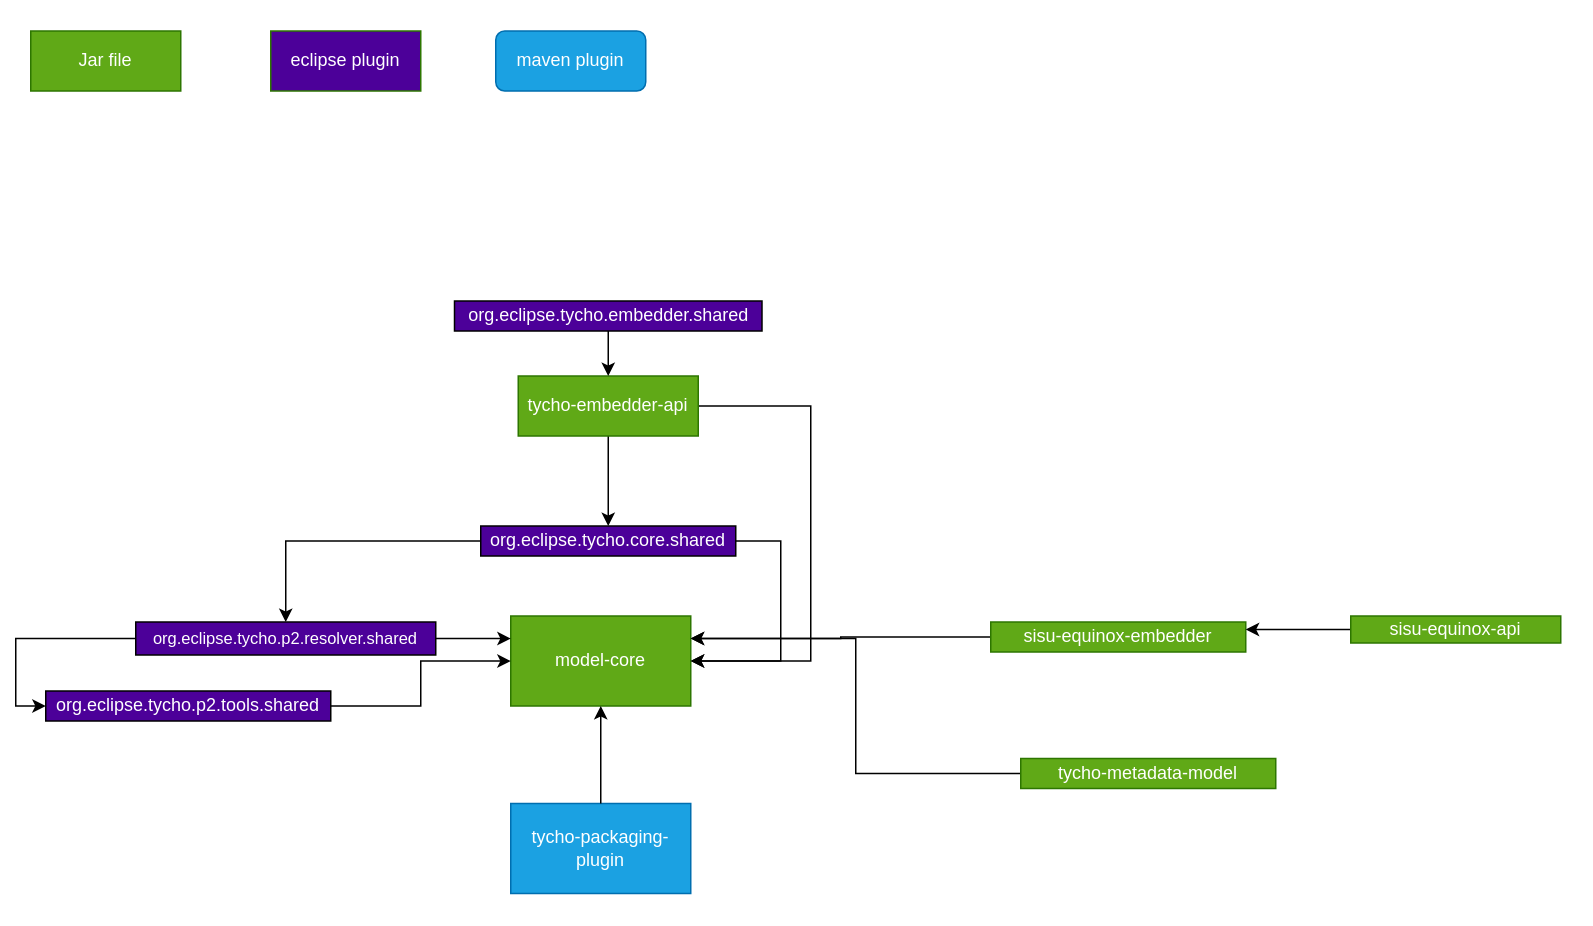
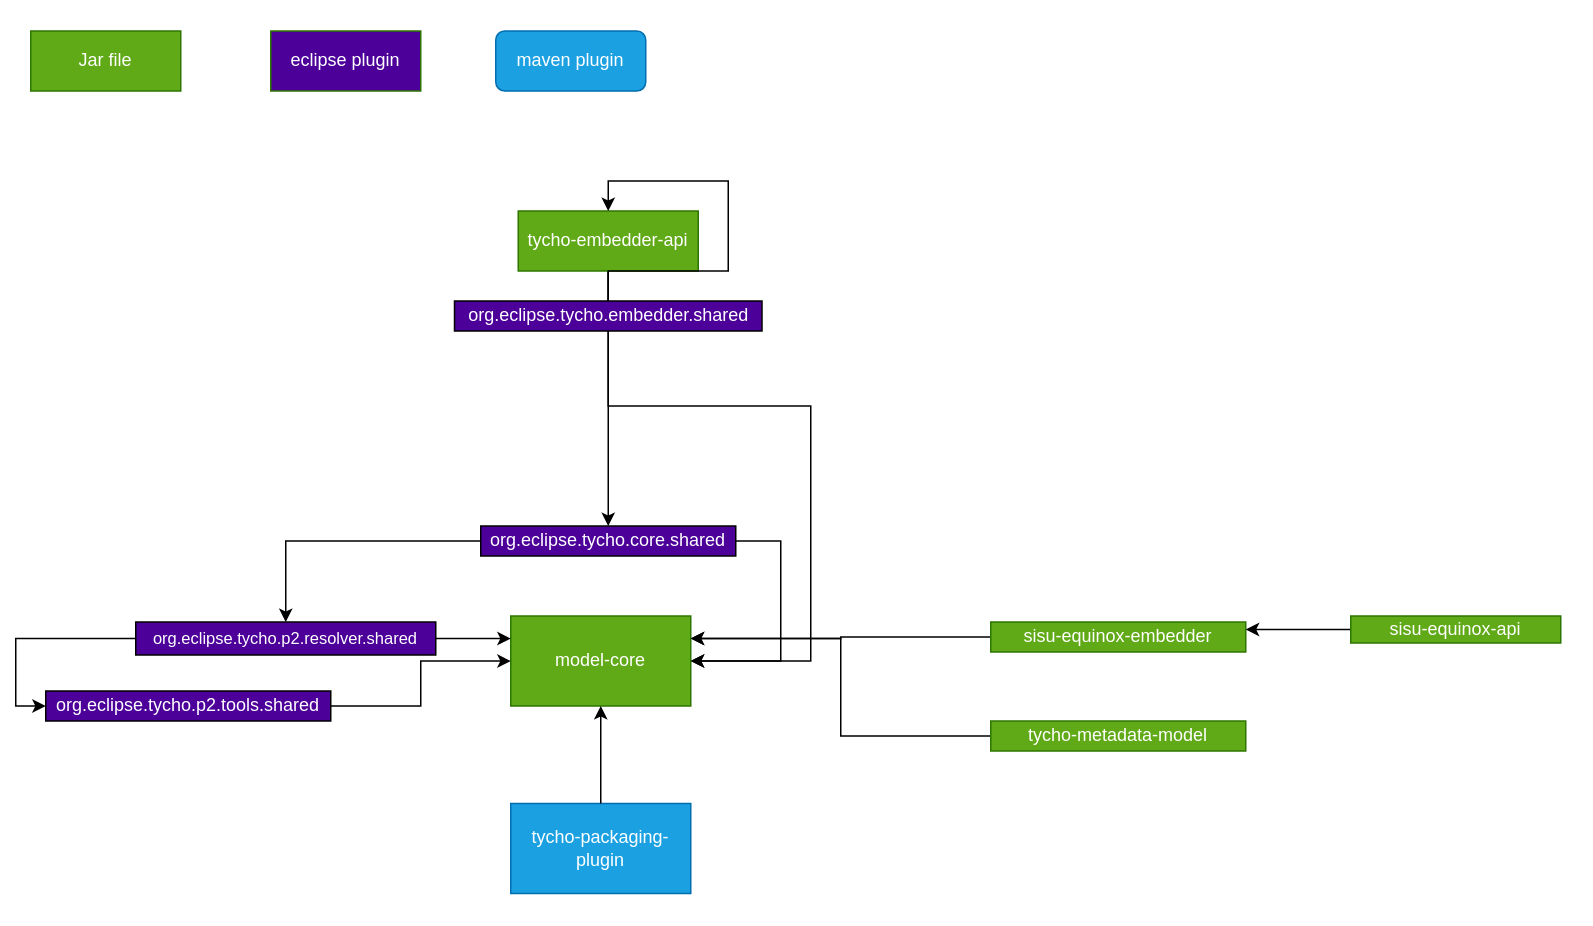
node "tycho-embedder-api": moved (608, 406) -> (608, 241)
node "tycho-metadata-model": moved (1148, 773) -> (1118, 736)
